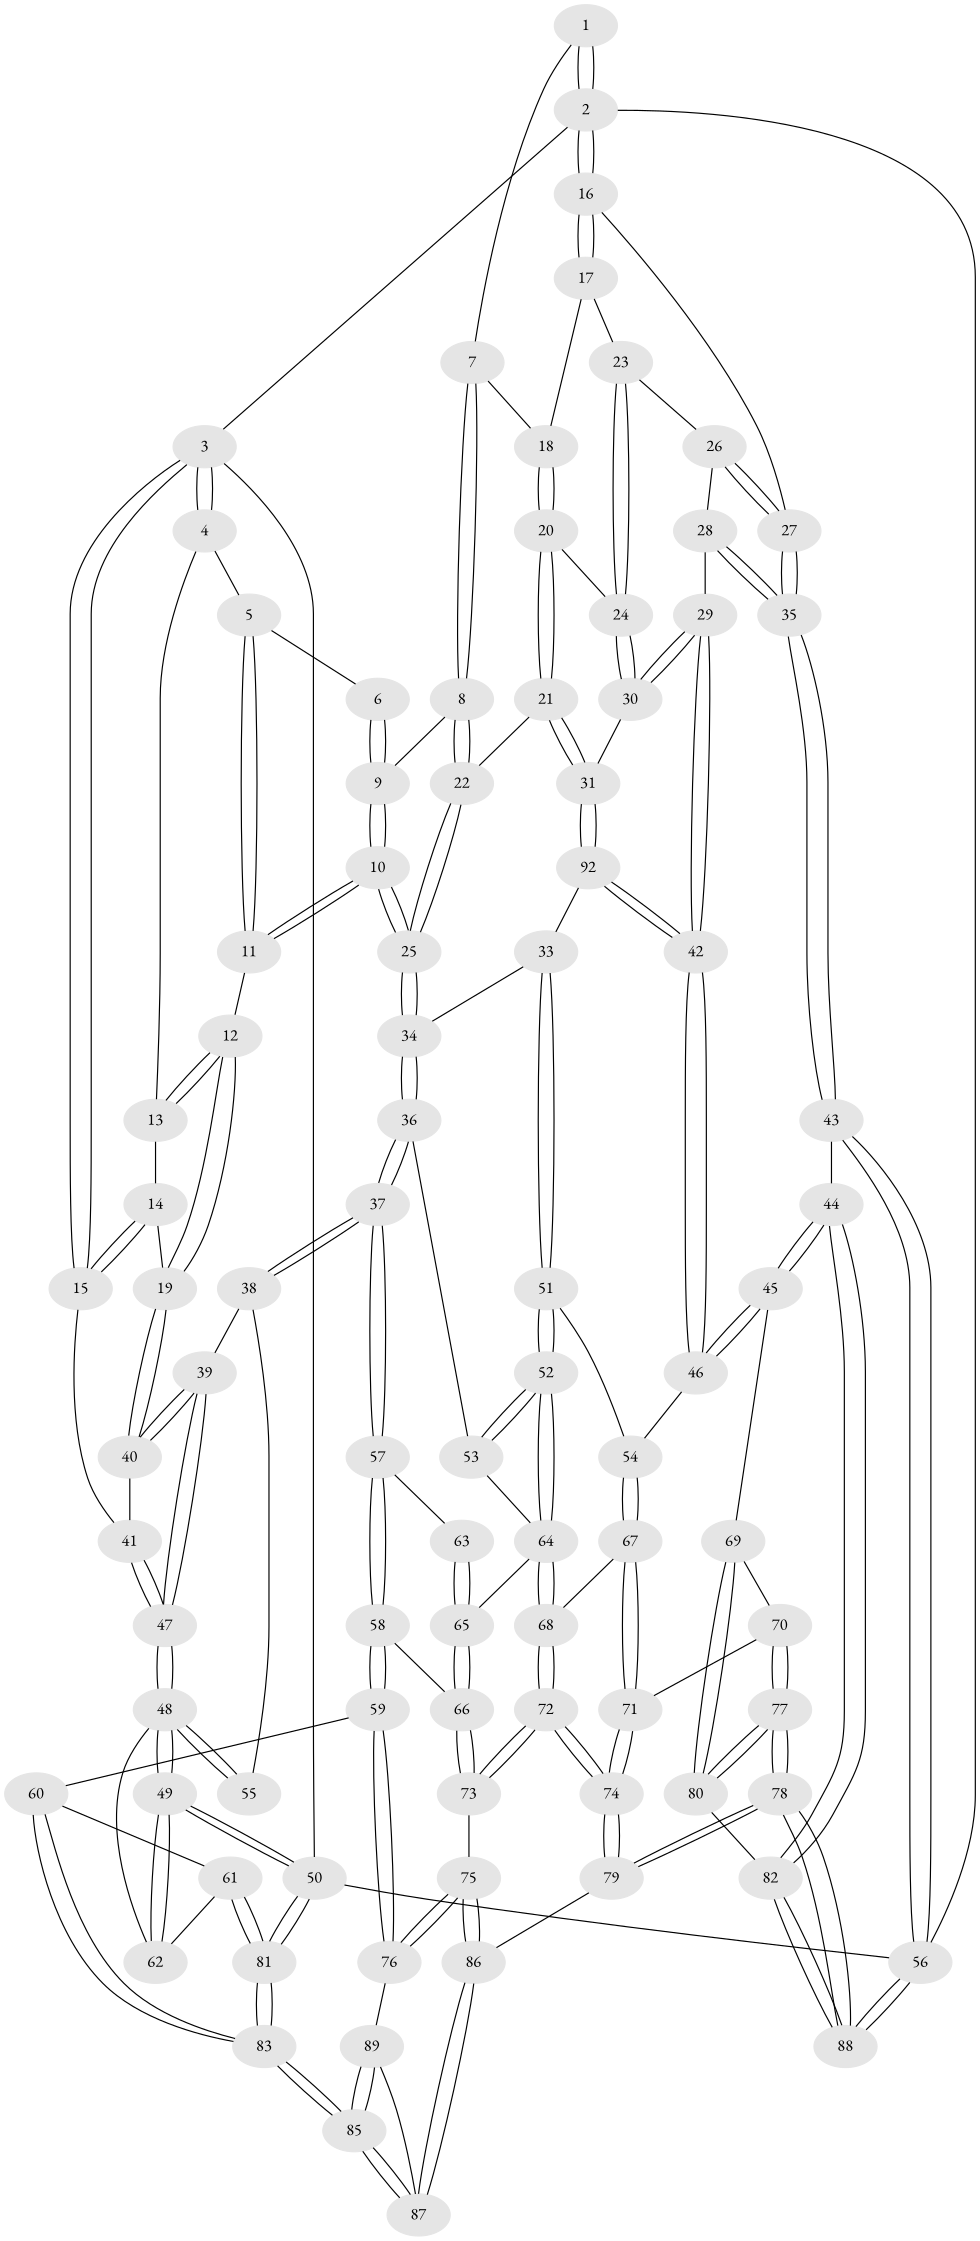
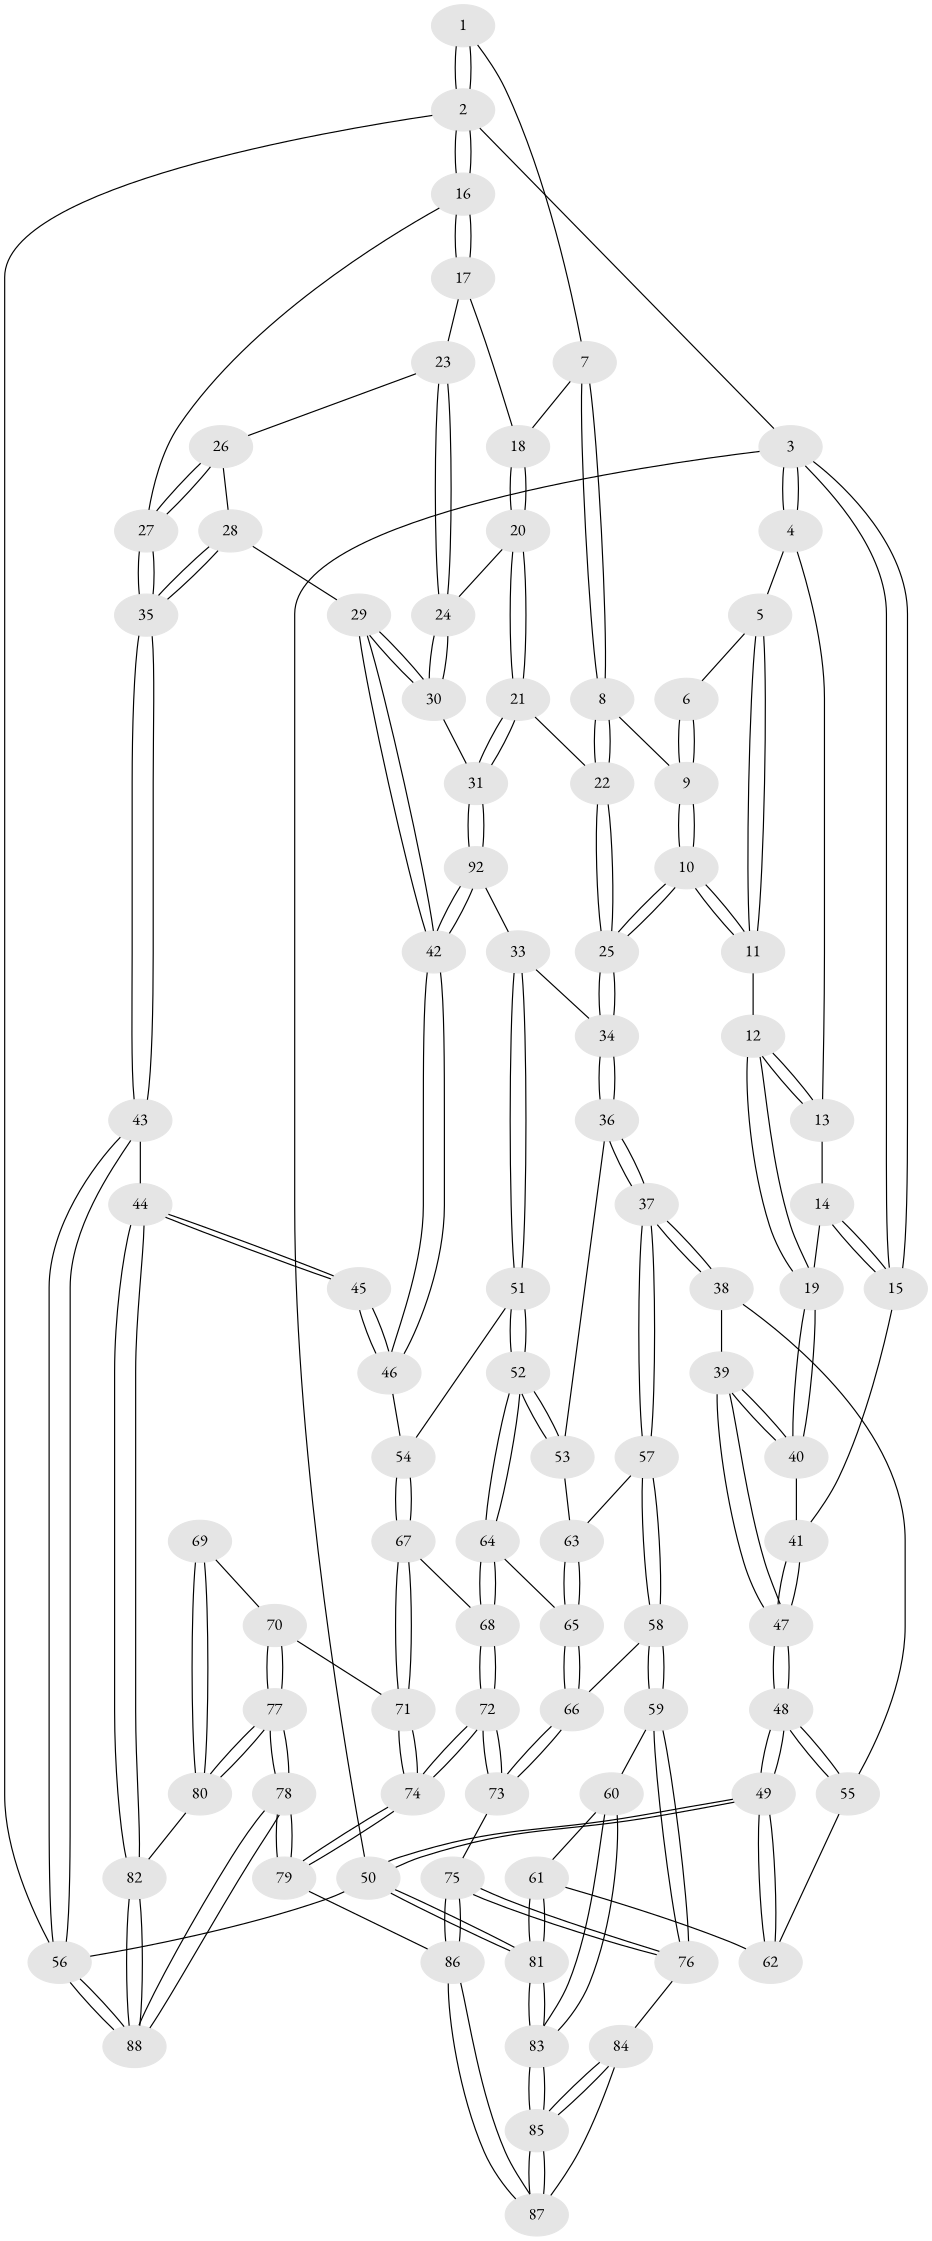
edge "45" -- "69": removed
edge "53" -- "64": now "53" -- "63"
edge "48" -- "62": now "55" -- "62"
node "89": label "89" -> "84"
